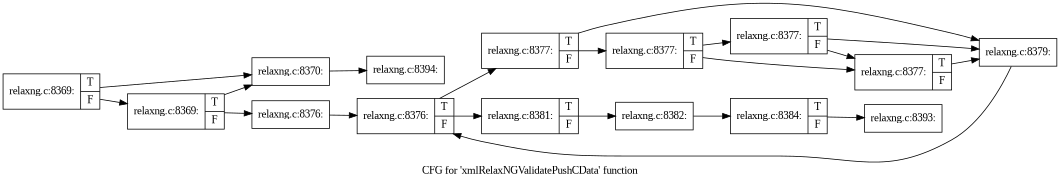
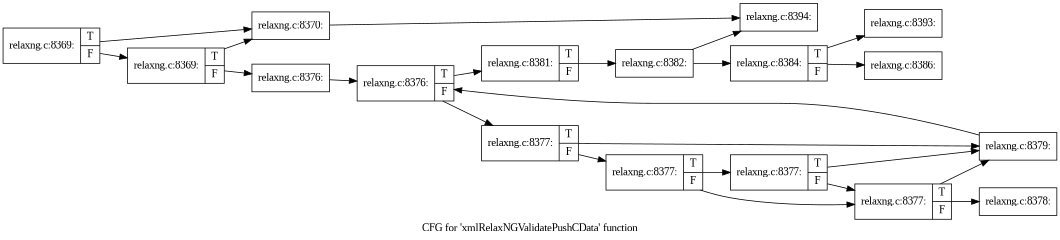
edge "relaxng.c:8382:" -> "relaxng.c:8394:": added
node "relaxng.c:8386:": added
node "relaxng.c:8378:": added
